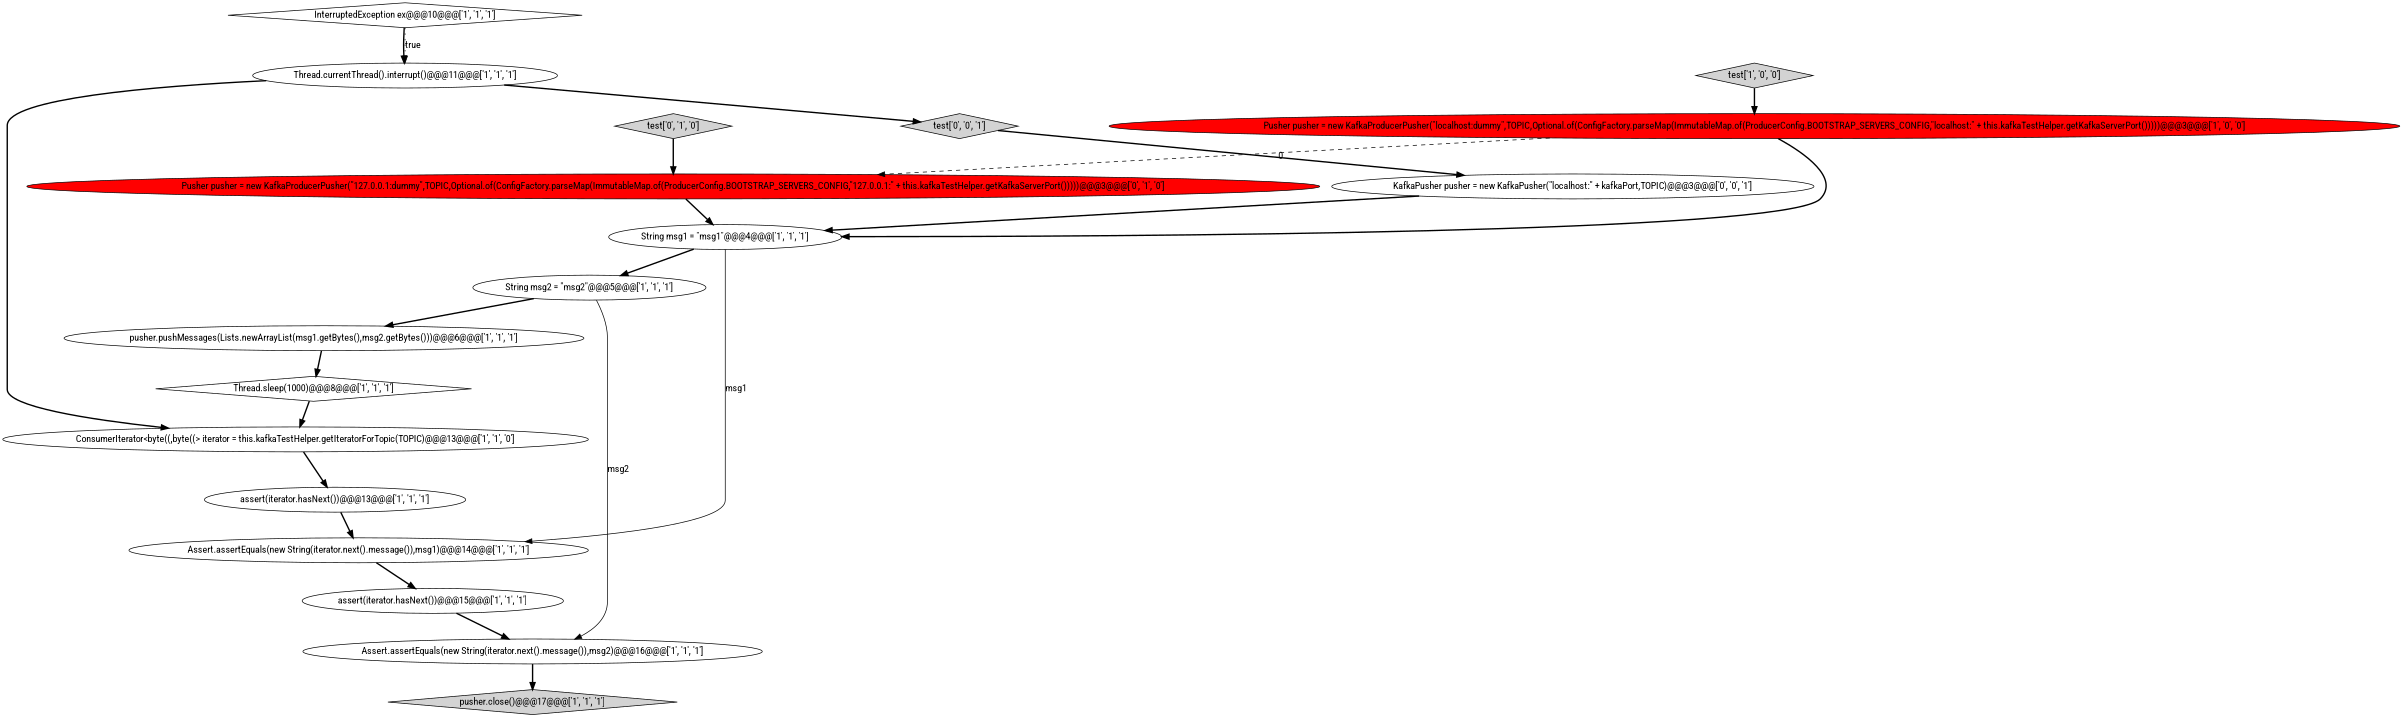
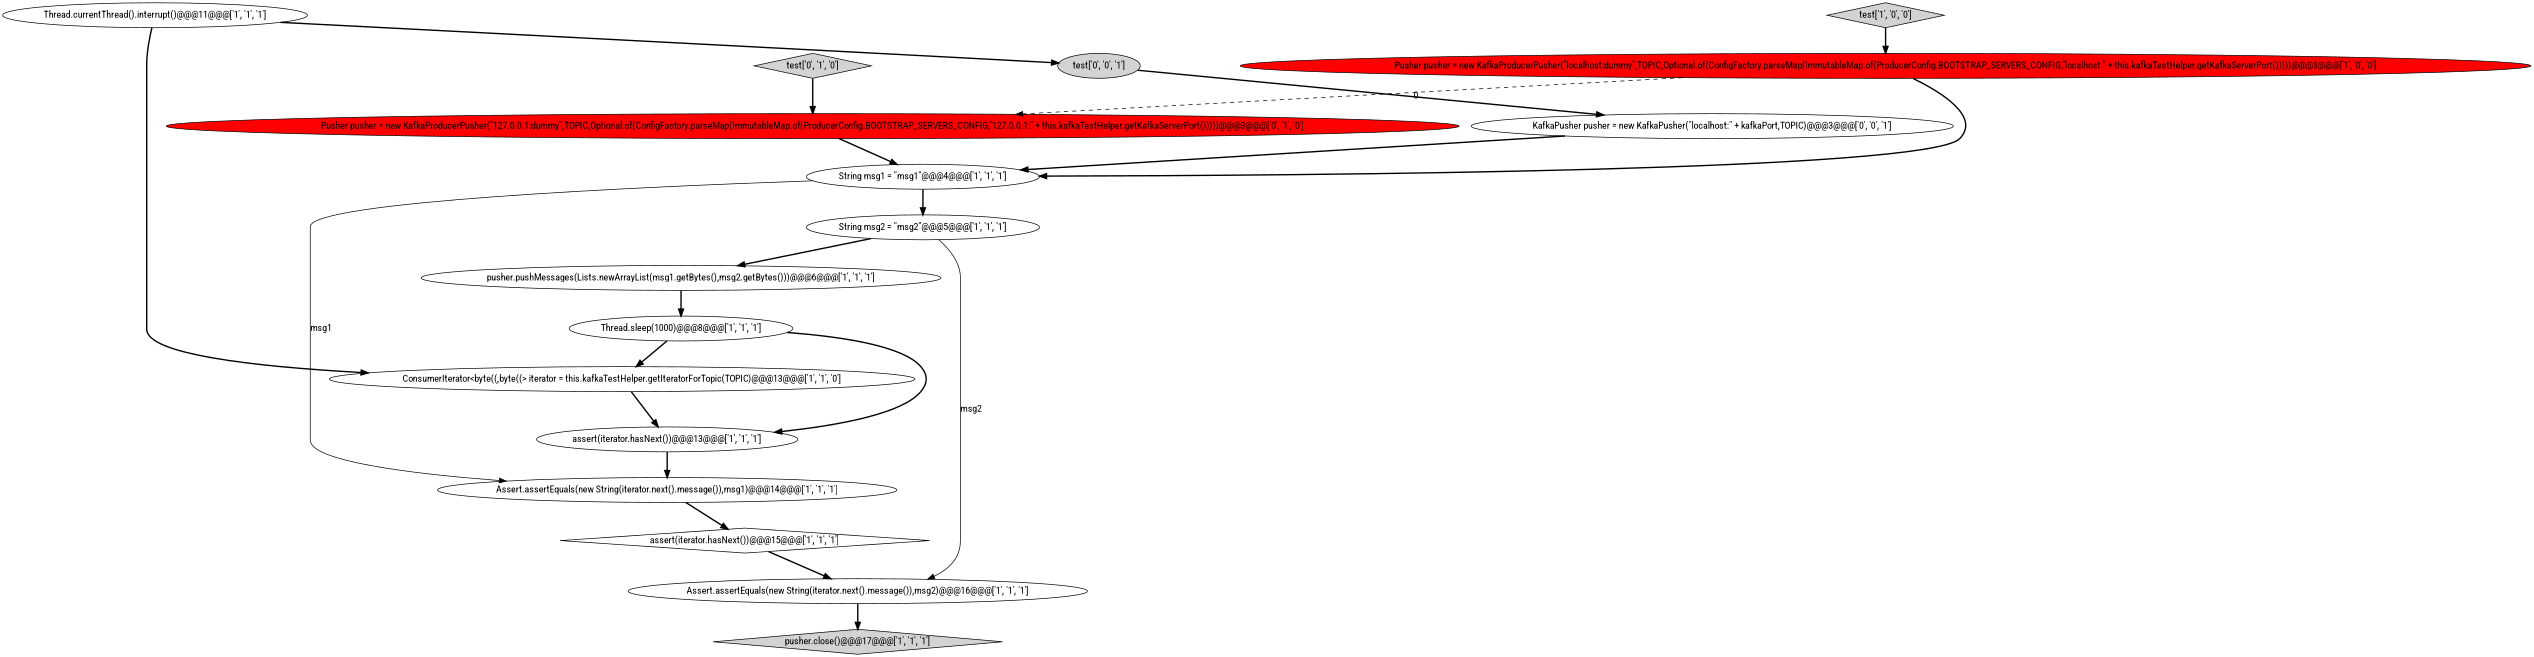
node "InterruptedException ex@@@10@@@['1', '1', '1']": removed
node "test['0', '0', '1']": shape diamond -> ellipse
edge "Thread.sleep(1000)@@@8@@@['1', '1', '1']" -> "assert(iterator.hasNext())@@@13@@@['1', '1', '1']": added
node "Thread.sleep(1000)@@@8@@@['1', '1', '1']": shape diamond -> ellipse
node "assert(iterator.hasNext())@@@15@@@['1', '1', '1']": shape ellipse -> diamond
